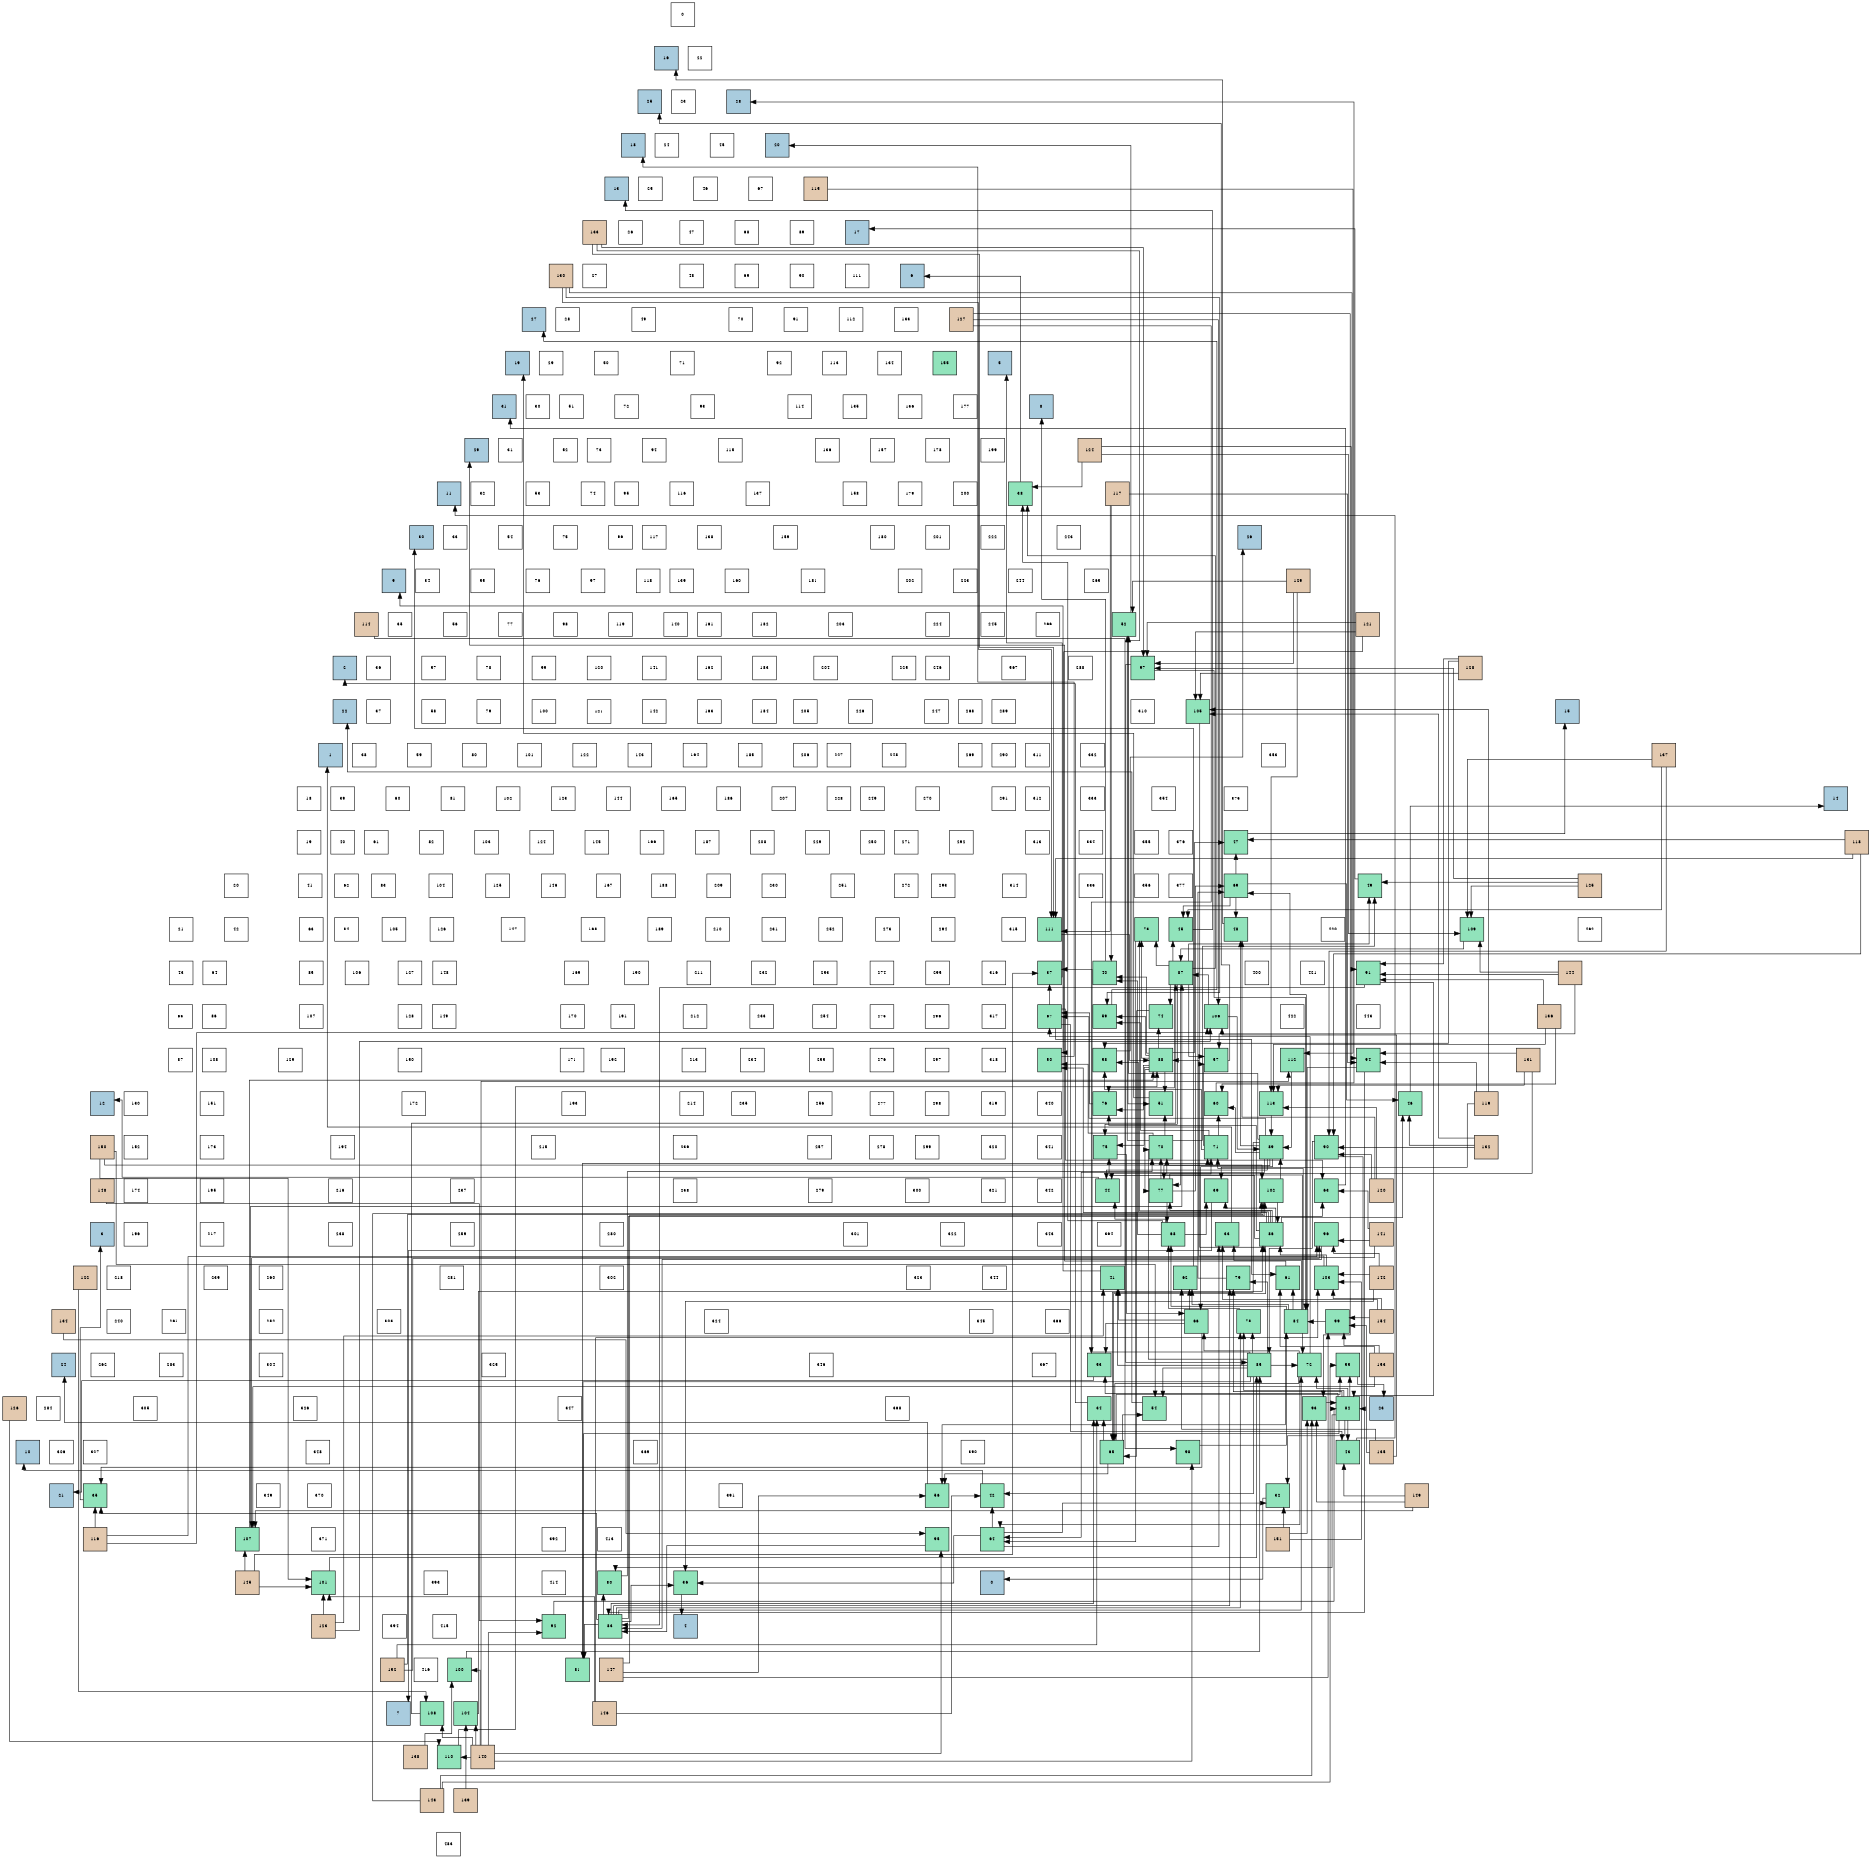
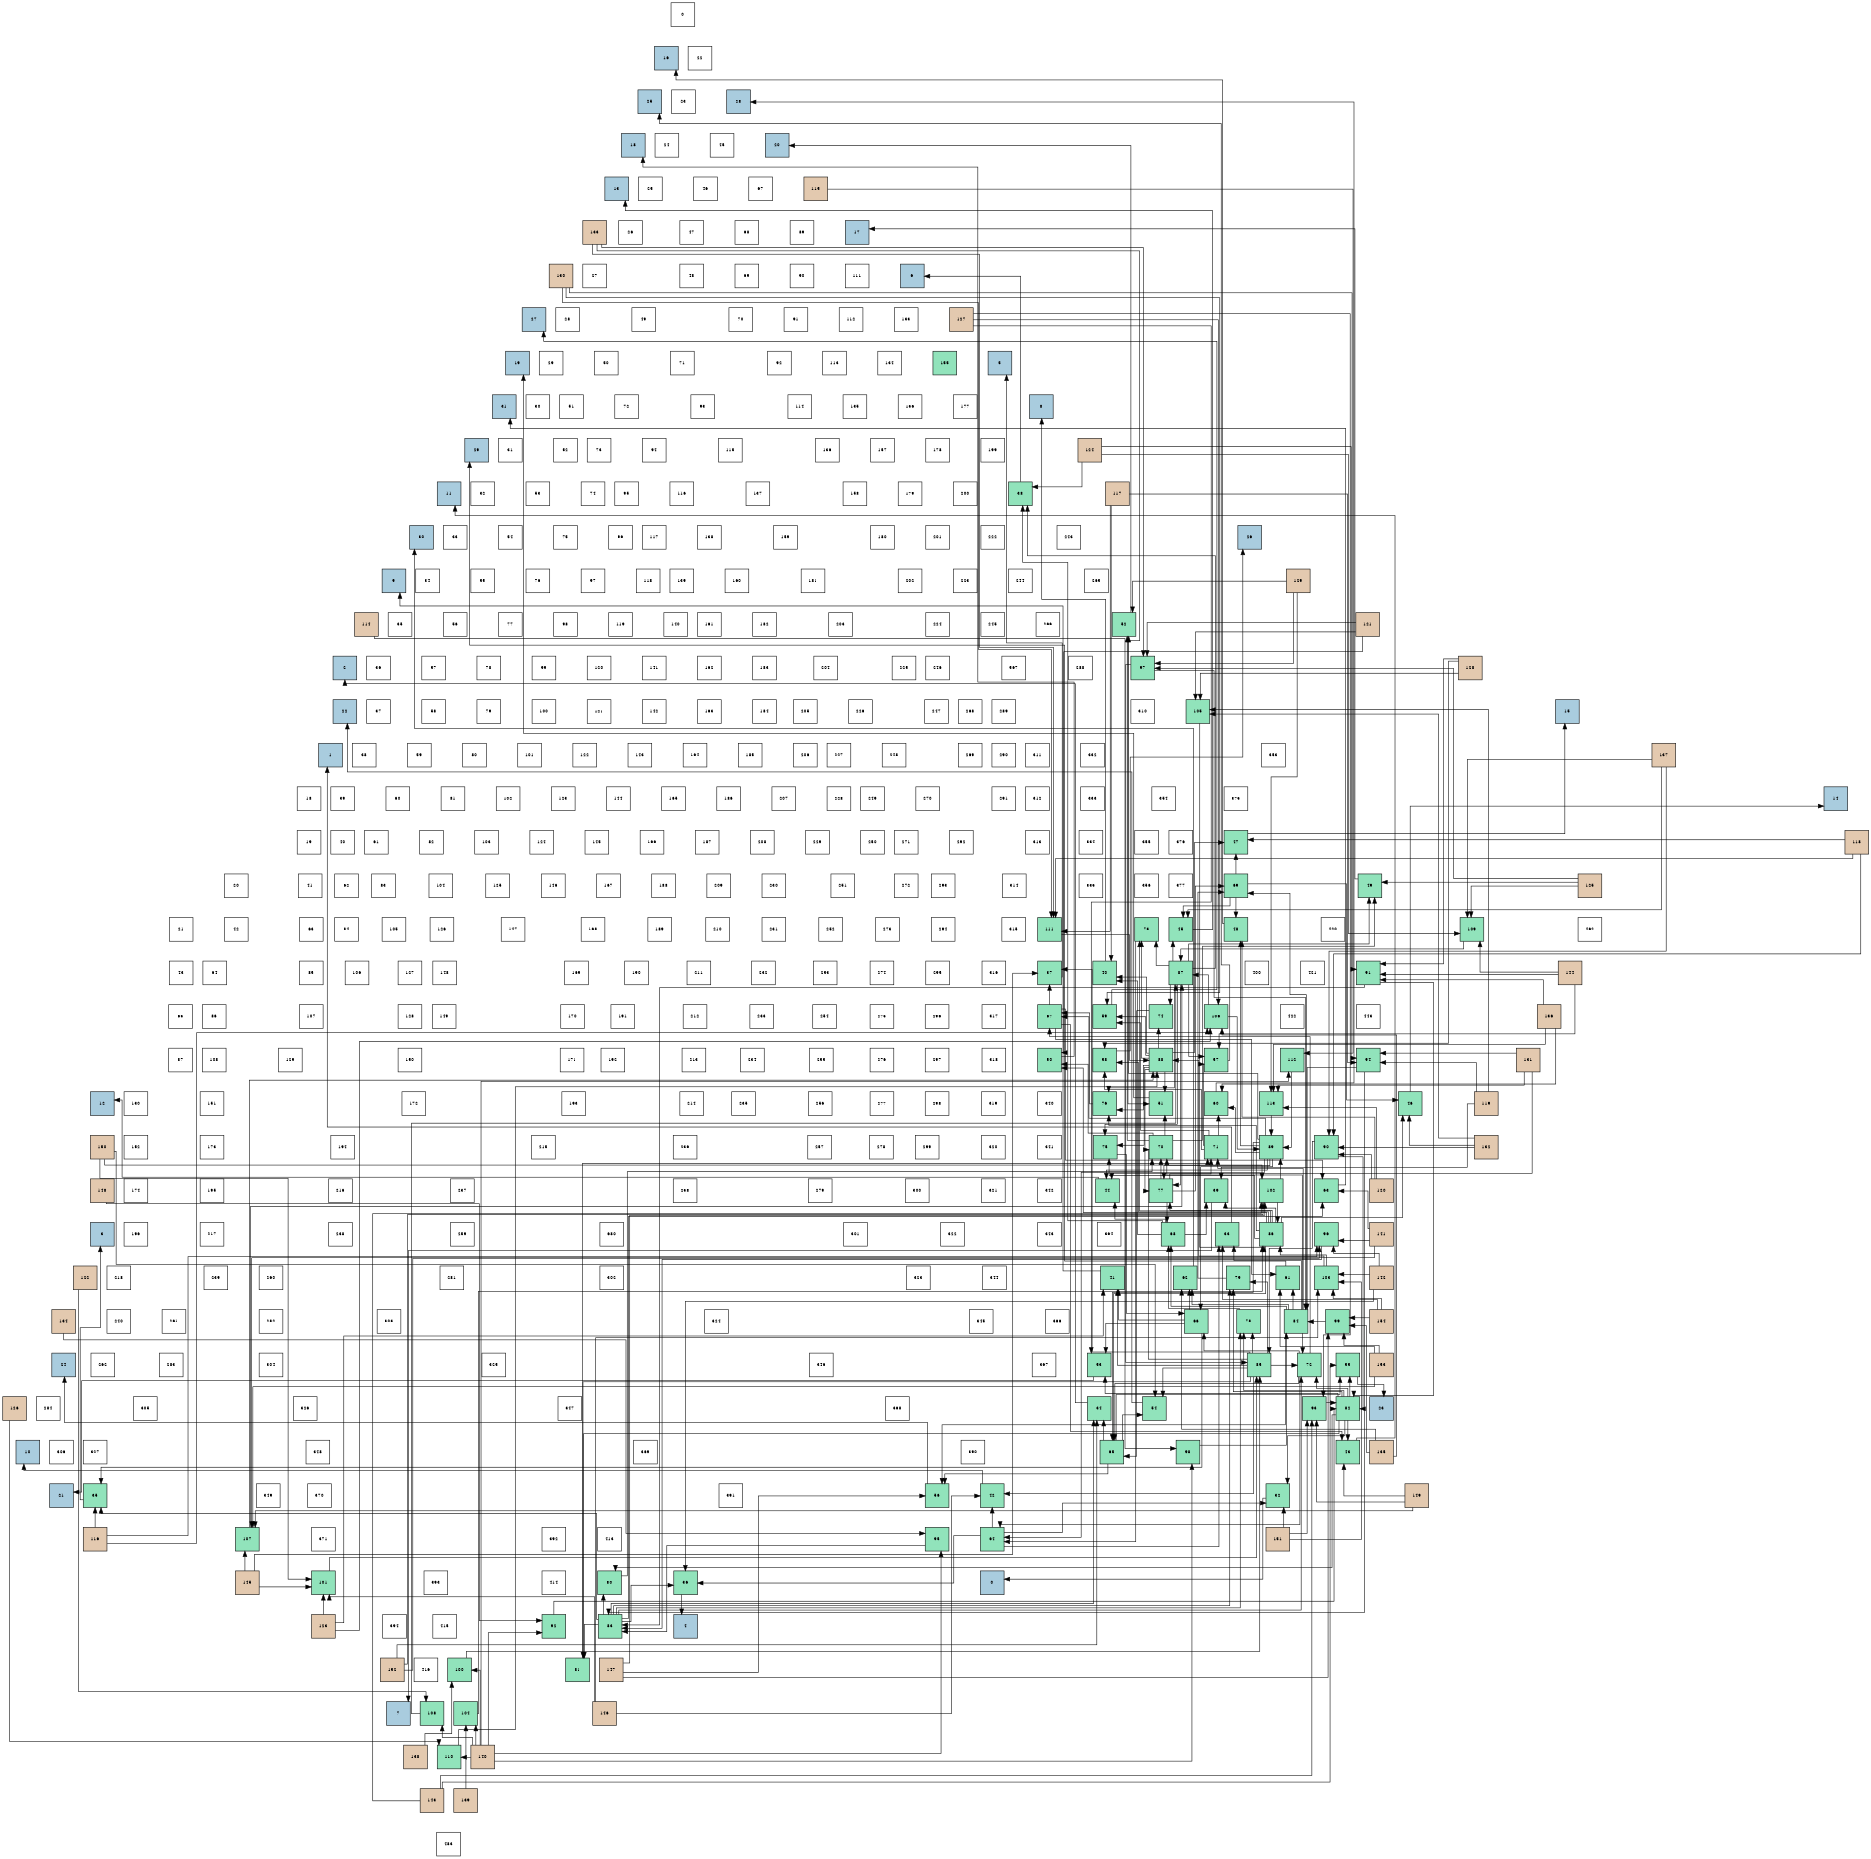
node "280": label "280" -> "680"
